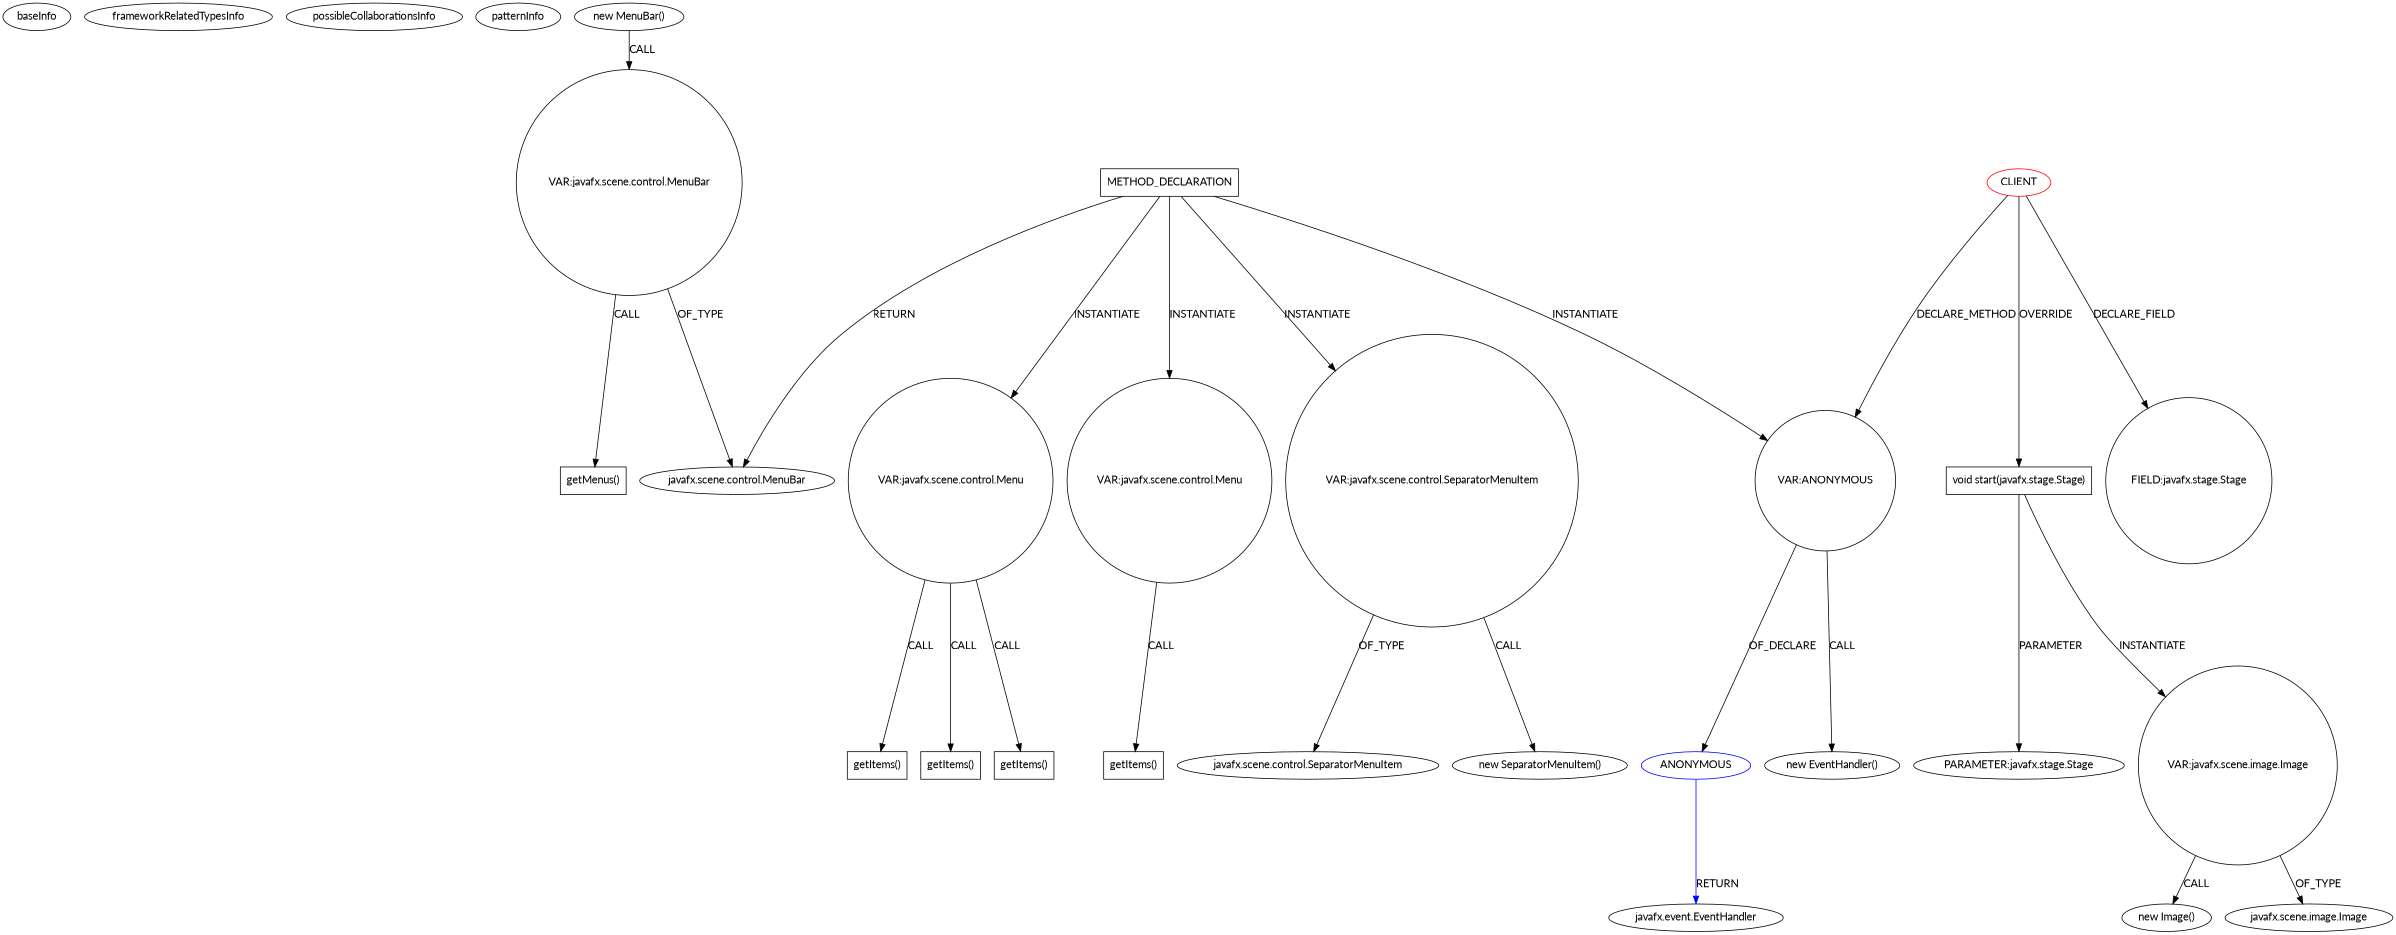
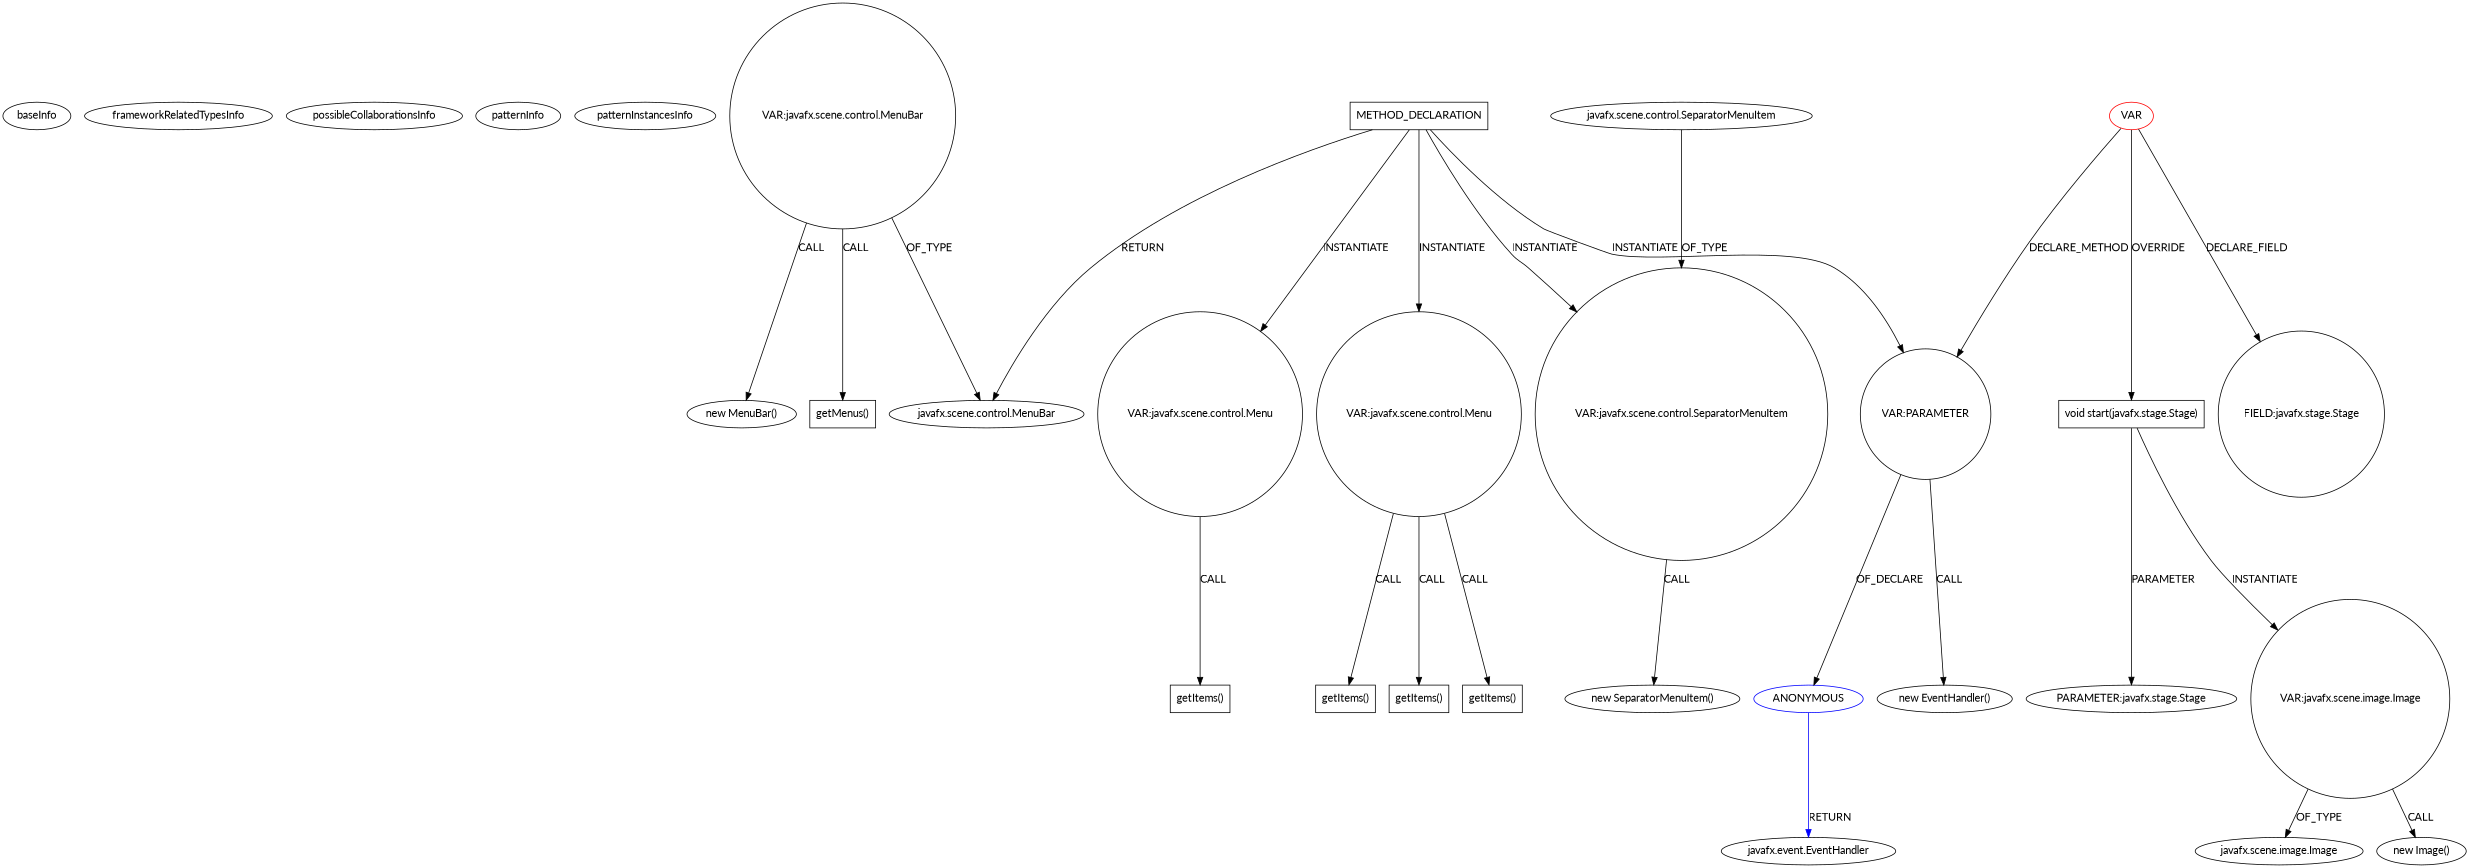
edge "new MenuBar()" -> "VAR:javafx.scene.control.MenuBar": reversed
node "patternInstancesInfo": added
node "CLIENT": label "CLIENT" -> "VAR"
node "VAR:ANONYMOUS": label "VAR:ANONYMOUS" -> "VAR:PARAMETER"
edge "VAR:javafx.scene.control.SeparatorMenuItem" -> "javafx.scene.control.SeparatorMenuItem": reversed
